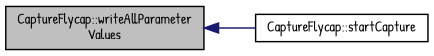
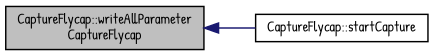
node "CaptureFlycap::writeAllParameter Values": label "CaptureFlycap::writeAllParameter Values" -> "CaptureFlycap::writeAllParameter CaptureFlycap"
